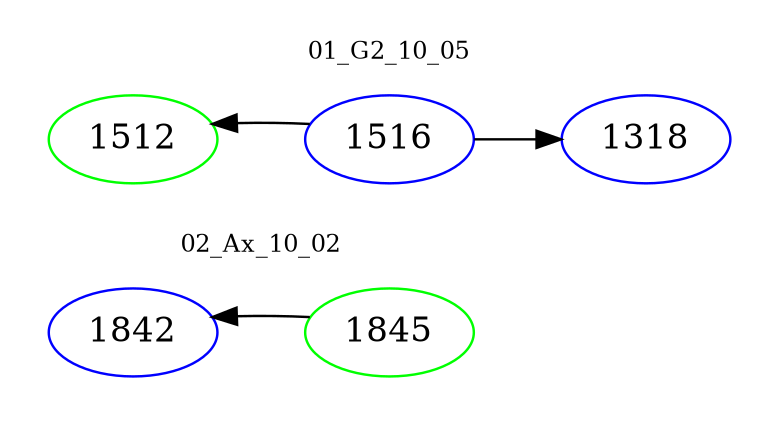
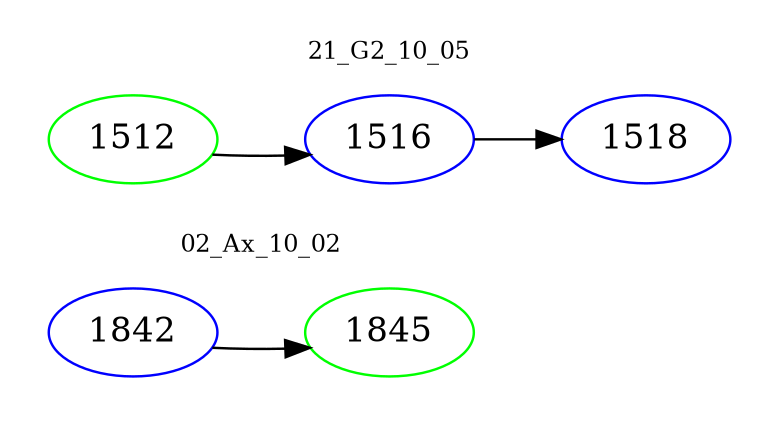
cluster "01_G2_10_05": label "01_G2_10_05" -> "21_G2_10_05"
edge "1516" -> "1512": reversed
node "1318": label "1318" -> "1518"
edge "1845" -> "1842": reversed
